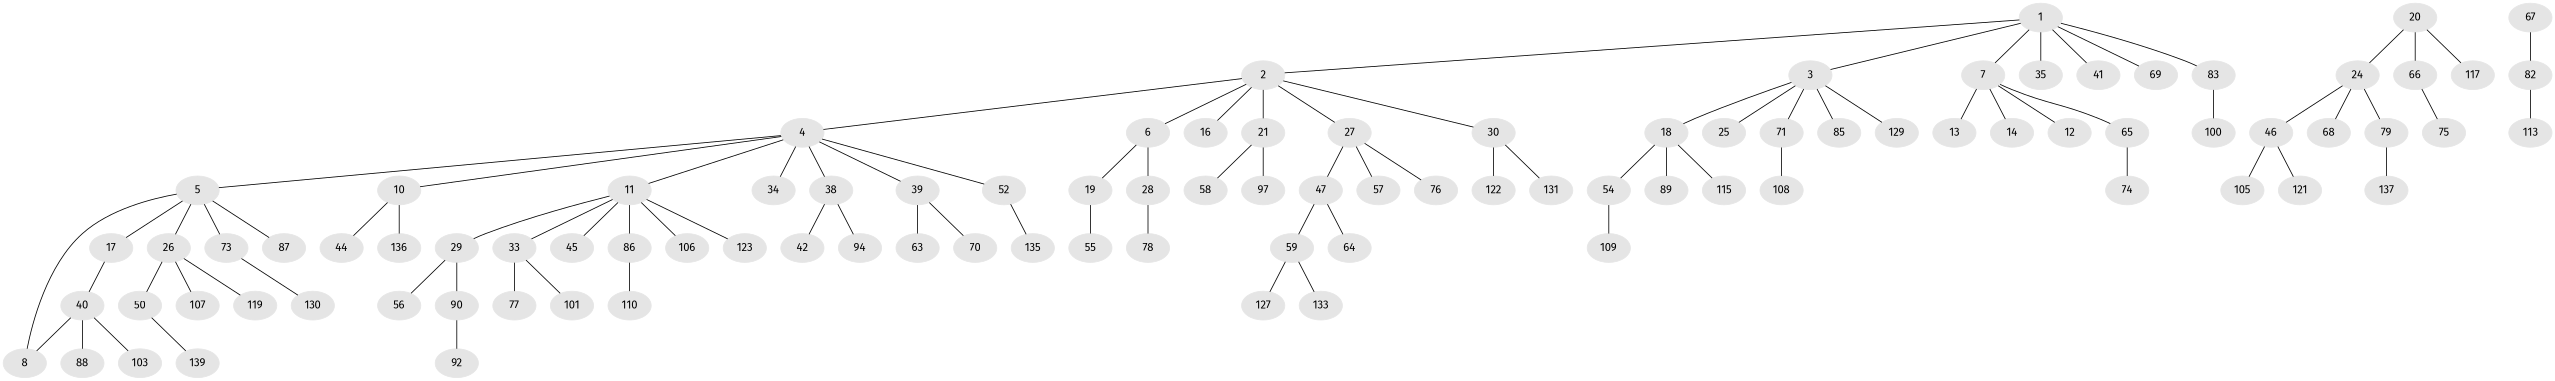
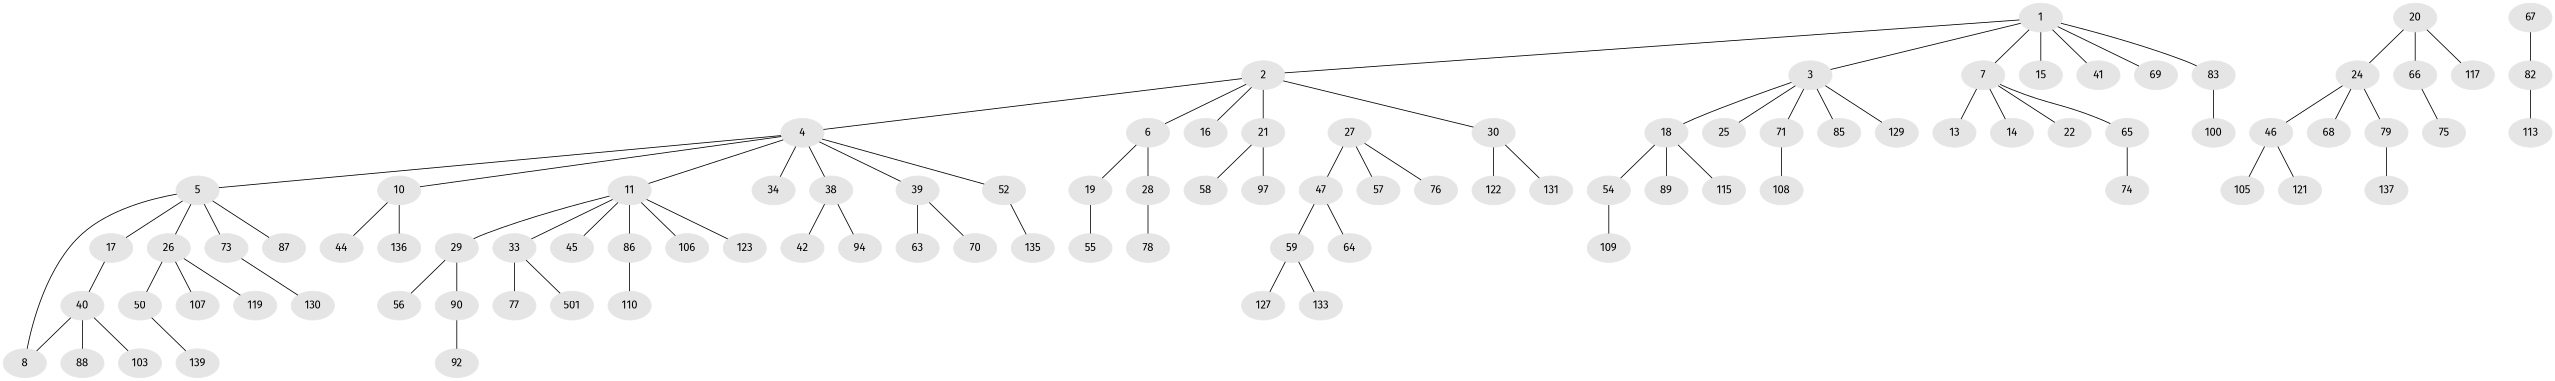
node "35": label "35" -> "15"
edge "2" -- "27": removed
node "12": label "12" -> "22"
node "101": label "101" -> "501"
